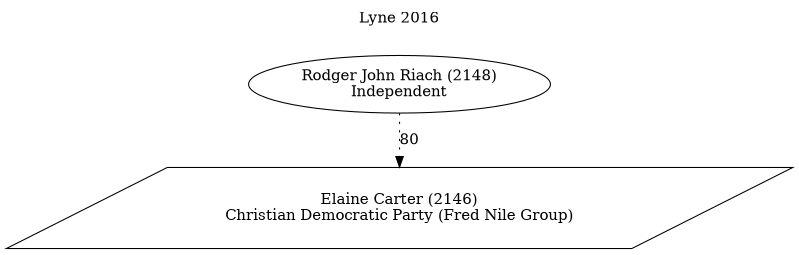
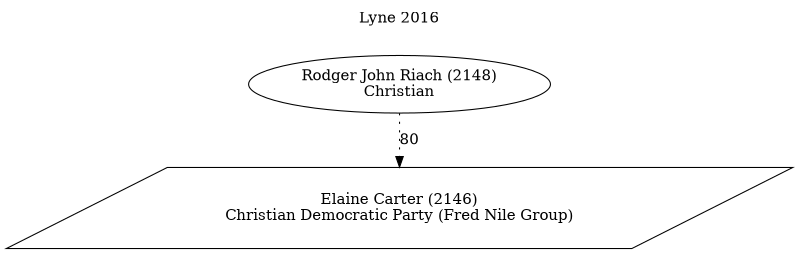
node "Rodger John Riach (2148) Independent": label "Rodger John Riach (2148) Independent" -> "Rodger John Riach (2148) Christian"
